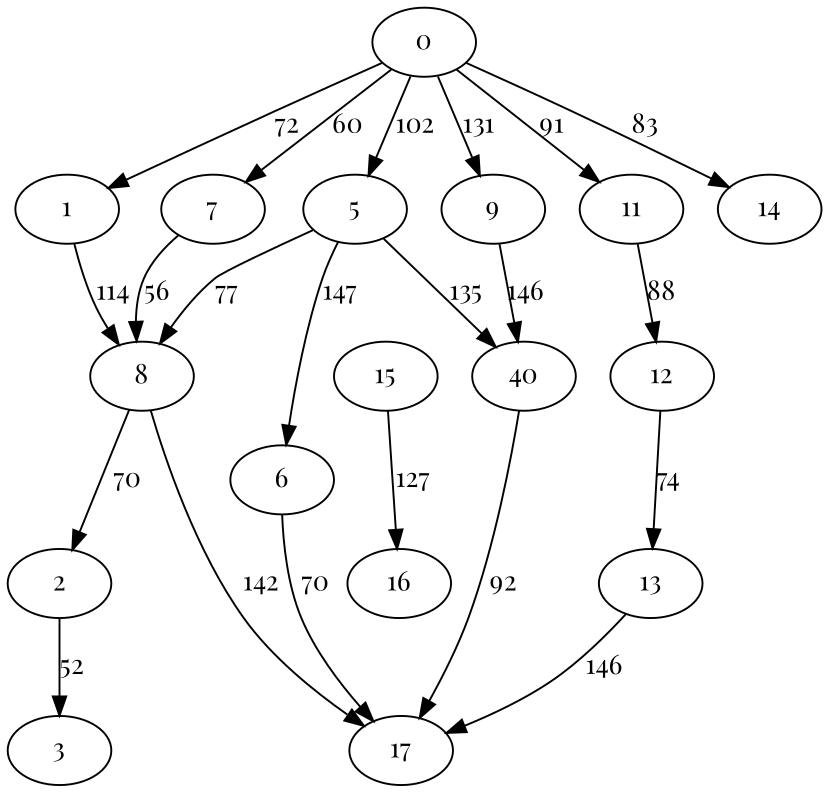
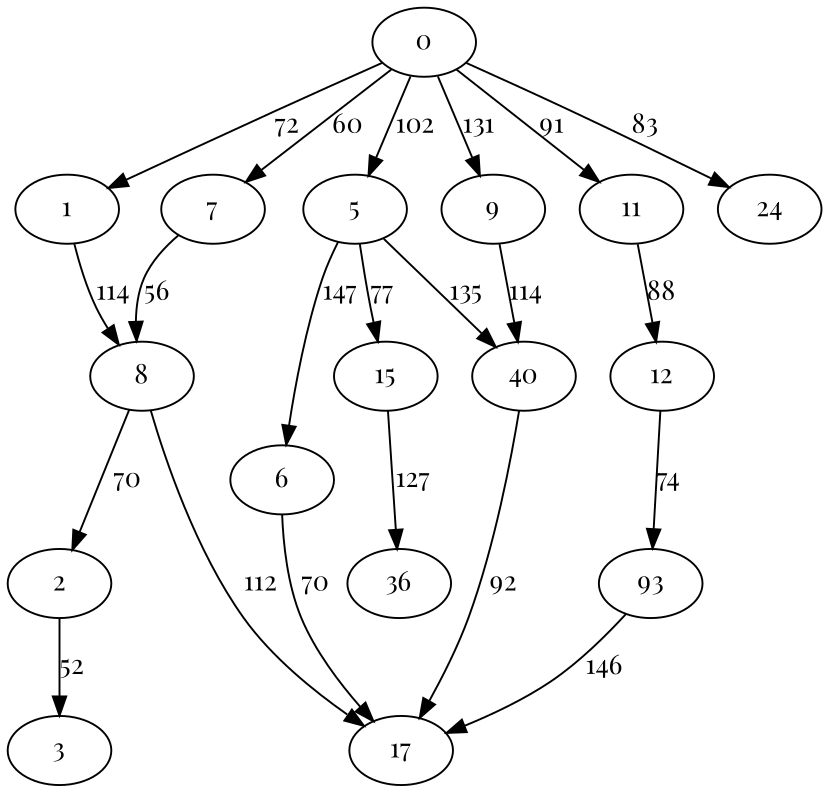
node "14": label "14" -> "24"
edge "5" -> "8": now "5" -> "15"
edge "9" -> "40": label "146" -> "114"
edge "8" -> "17": label "142" -> "112"
node "16": label "16" -> "36"
node "13": label "13" -> "93"
